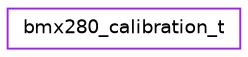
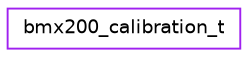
node "bmx280_calibration_t": label "bmx280_calibration_t" -> "bmx200_calibration_t"
